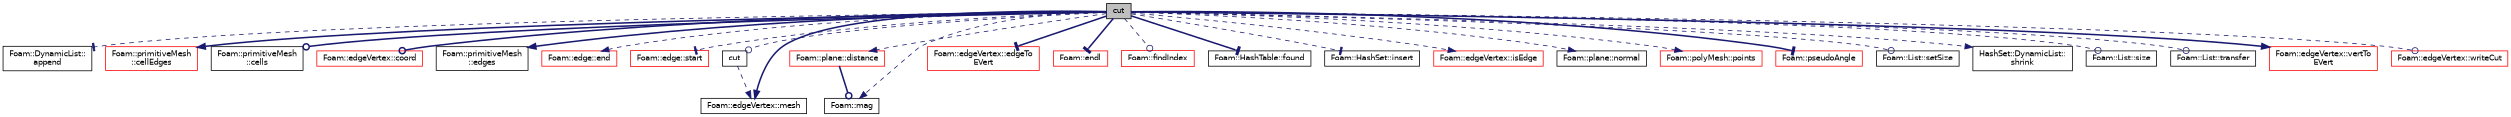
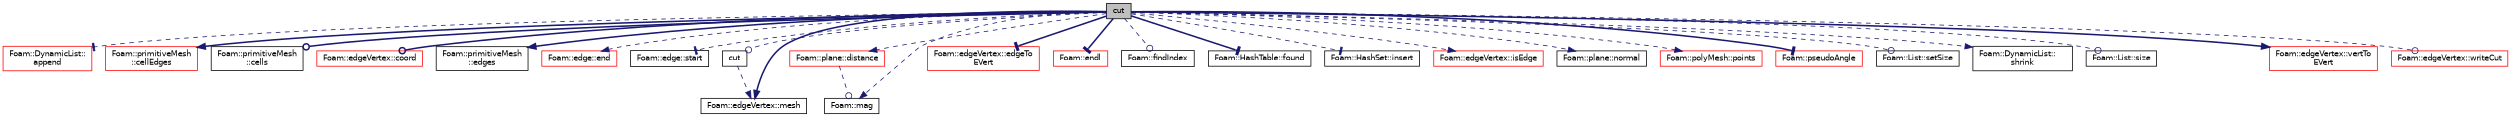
node "Foam::DynamicList:: append": color black -> red
node "Foam::edge::start": color red -> black
node "Foam::findIndex": color red -> black
node "HashSet::DynamicList:: shrink": label "HashSet::DynamicList:: shrink" -> "Foam::DynamicList:: shrink"
node "Foam::List::transfer": removed
edge "Foam::plane::distance" -> "Foam::mag": style bold -> dashed
